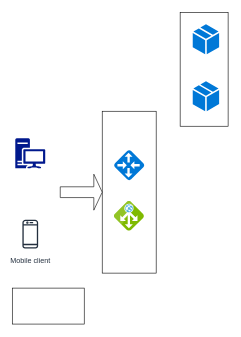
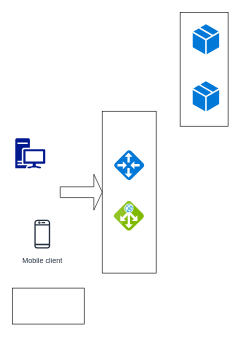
node "Mobile client": moved (30, 234) -> (42, 234)
